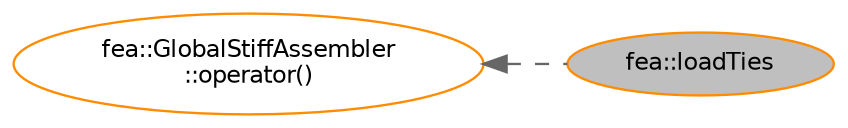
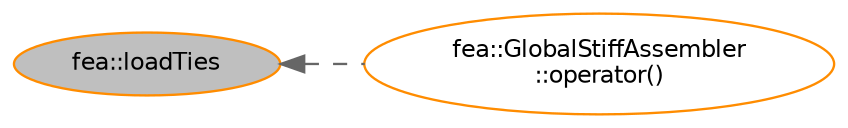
edge "fea::loadTies" -> "fea::GlobalStiffAssembler ::operator()": reversed
